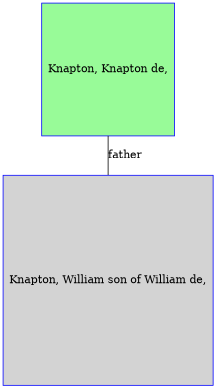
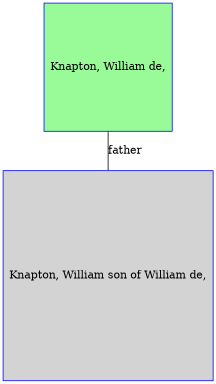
node "Knapton, Knapton de,": label "Knapton, Knapton de," -> "Knapton, William de,"
